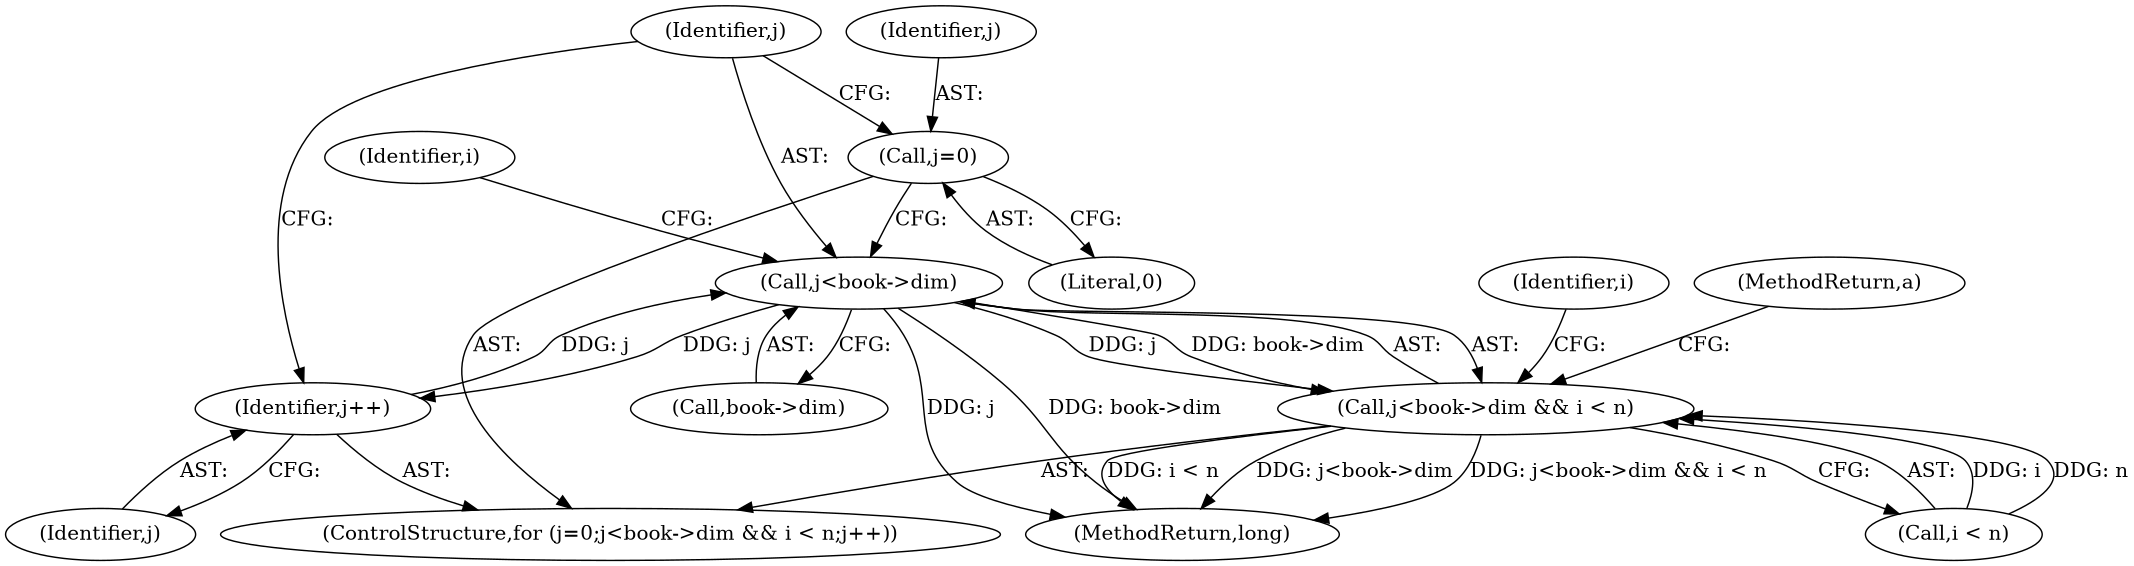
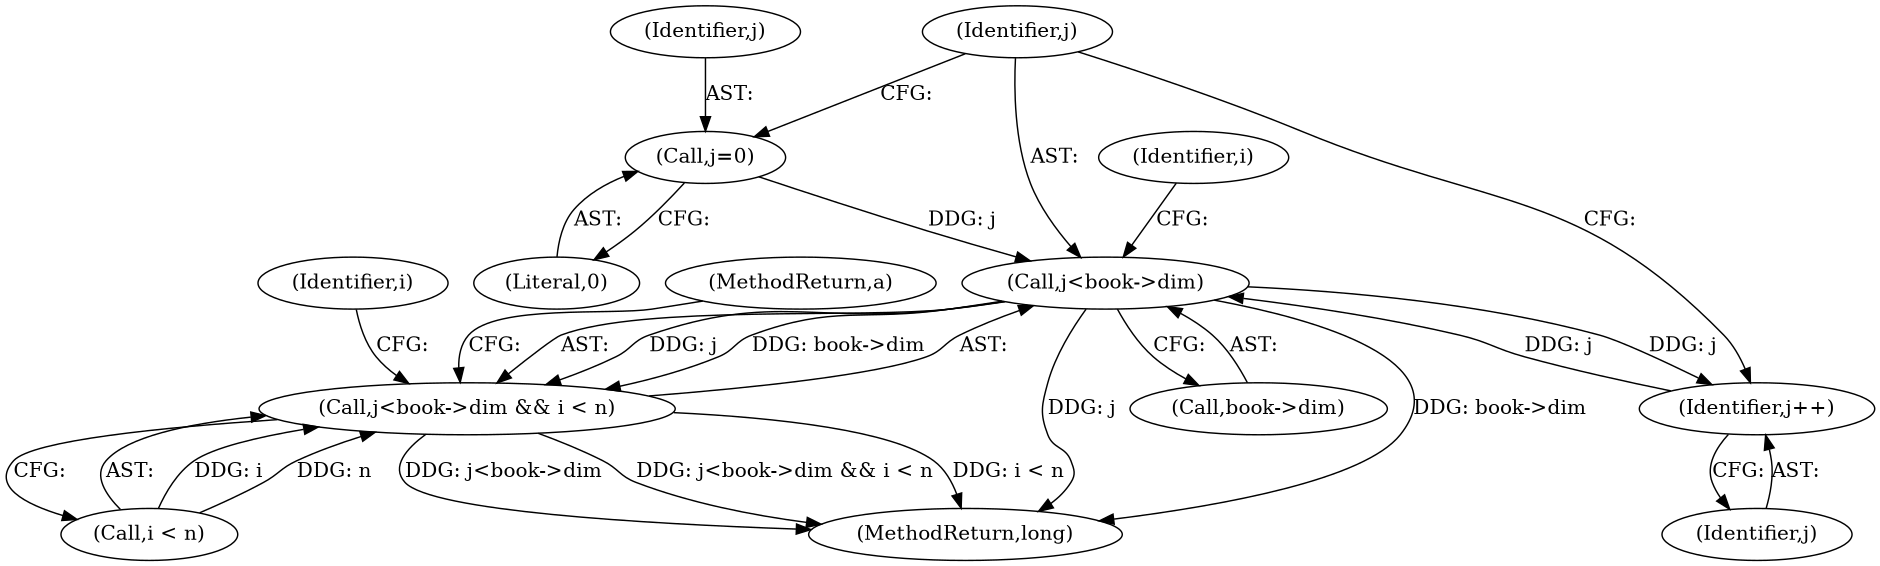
edge "(Call,j=0)" -> "(Call,j<book->dim)": label "CFG: " -> "DDG: j"
node "(ControlStructure,for (j=0;j<book->dim && i < n;j++))": removed
